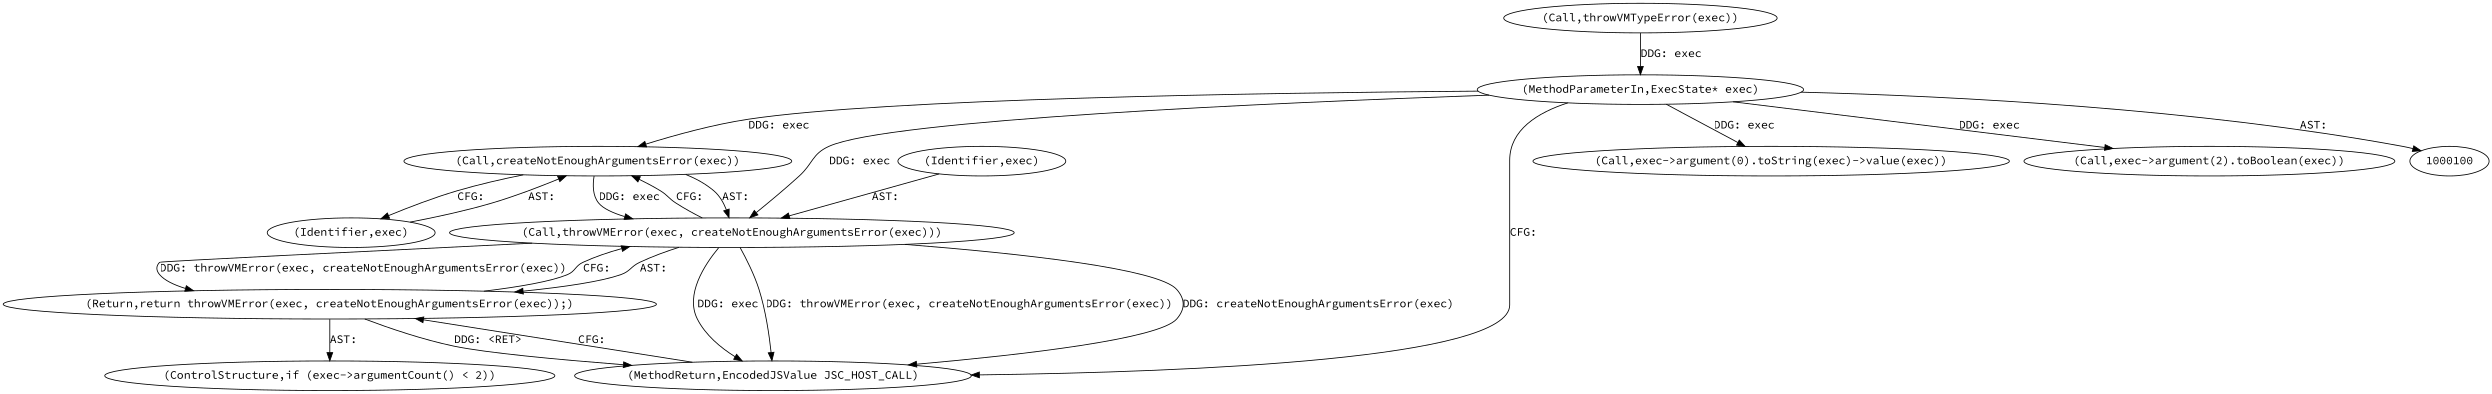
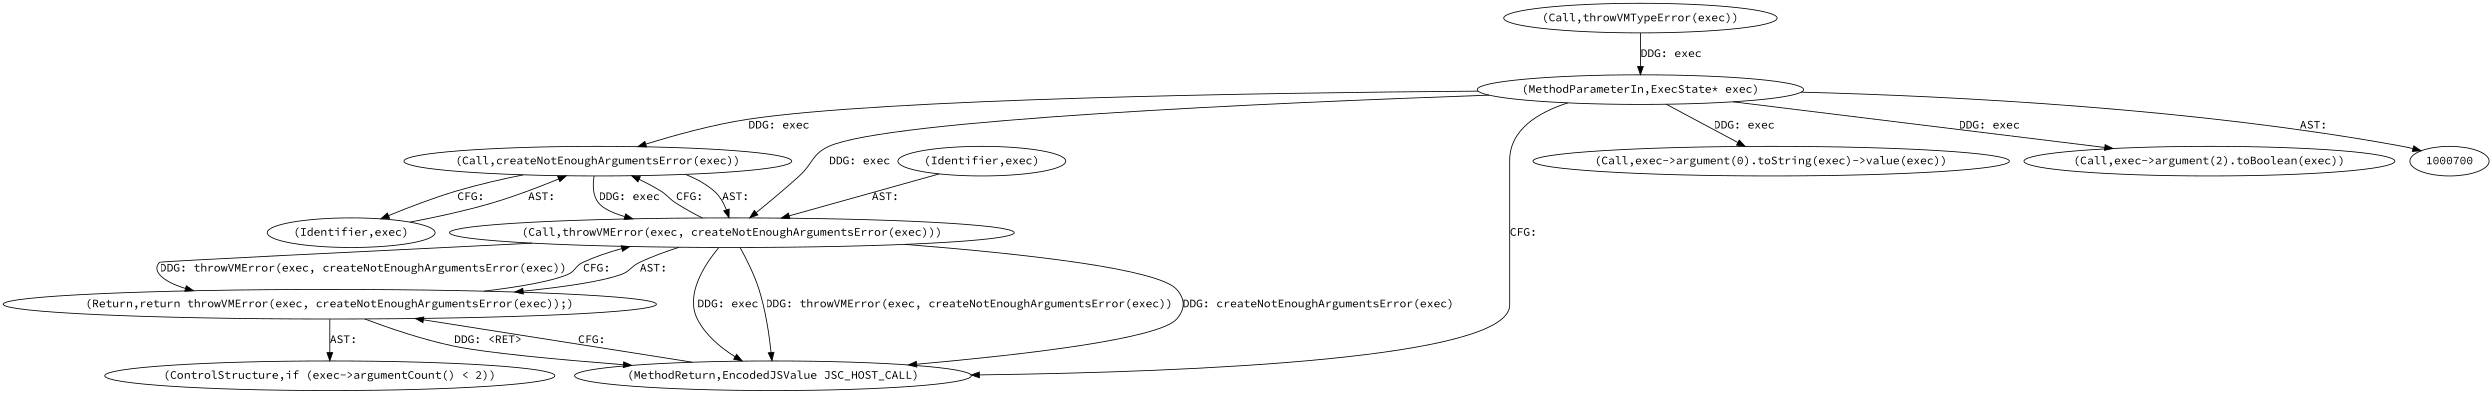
node "1000100": label "1000100" -> "1000700"
